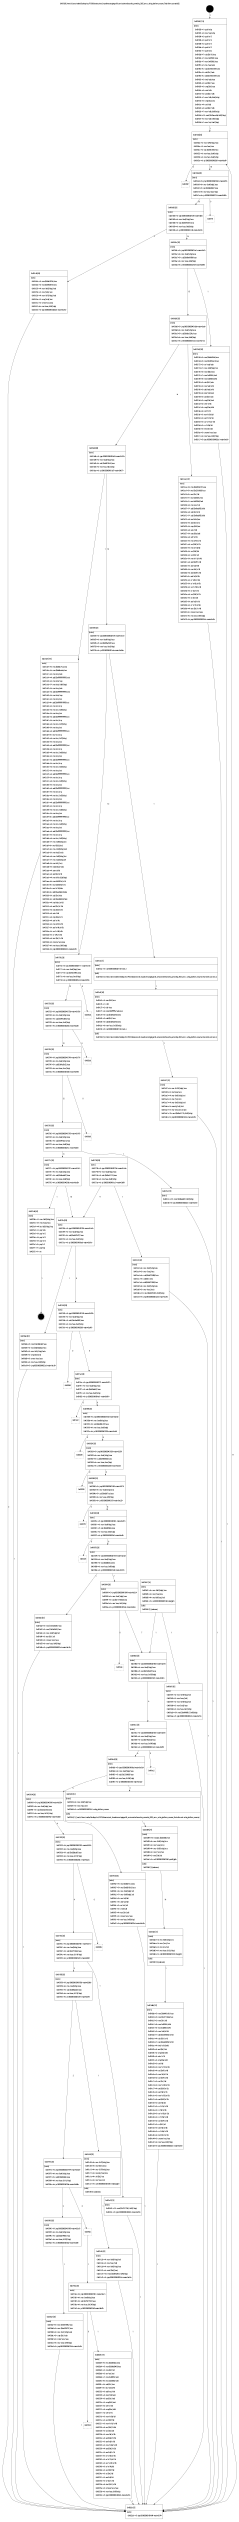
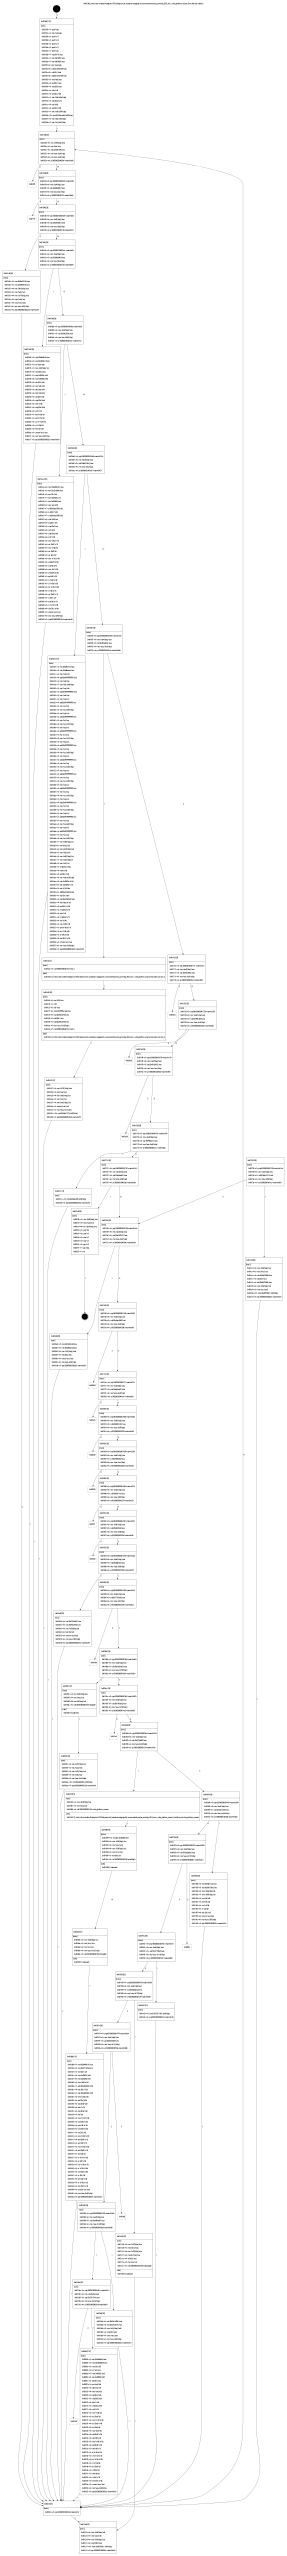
edge "0x401b81 [16]" -> "0x4018b0 [28]": reversed
edge "0x401fab" -> "0x4019ac [28]": now "0x401990 [28]" -> "0x4019ac [28]"
edge "0x401c26 [32]" -> "0x4022c6 [5]": reversed
